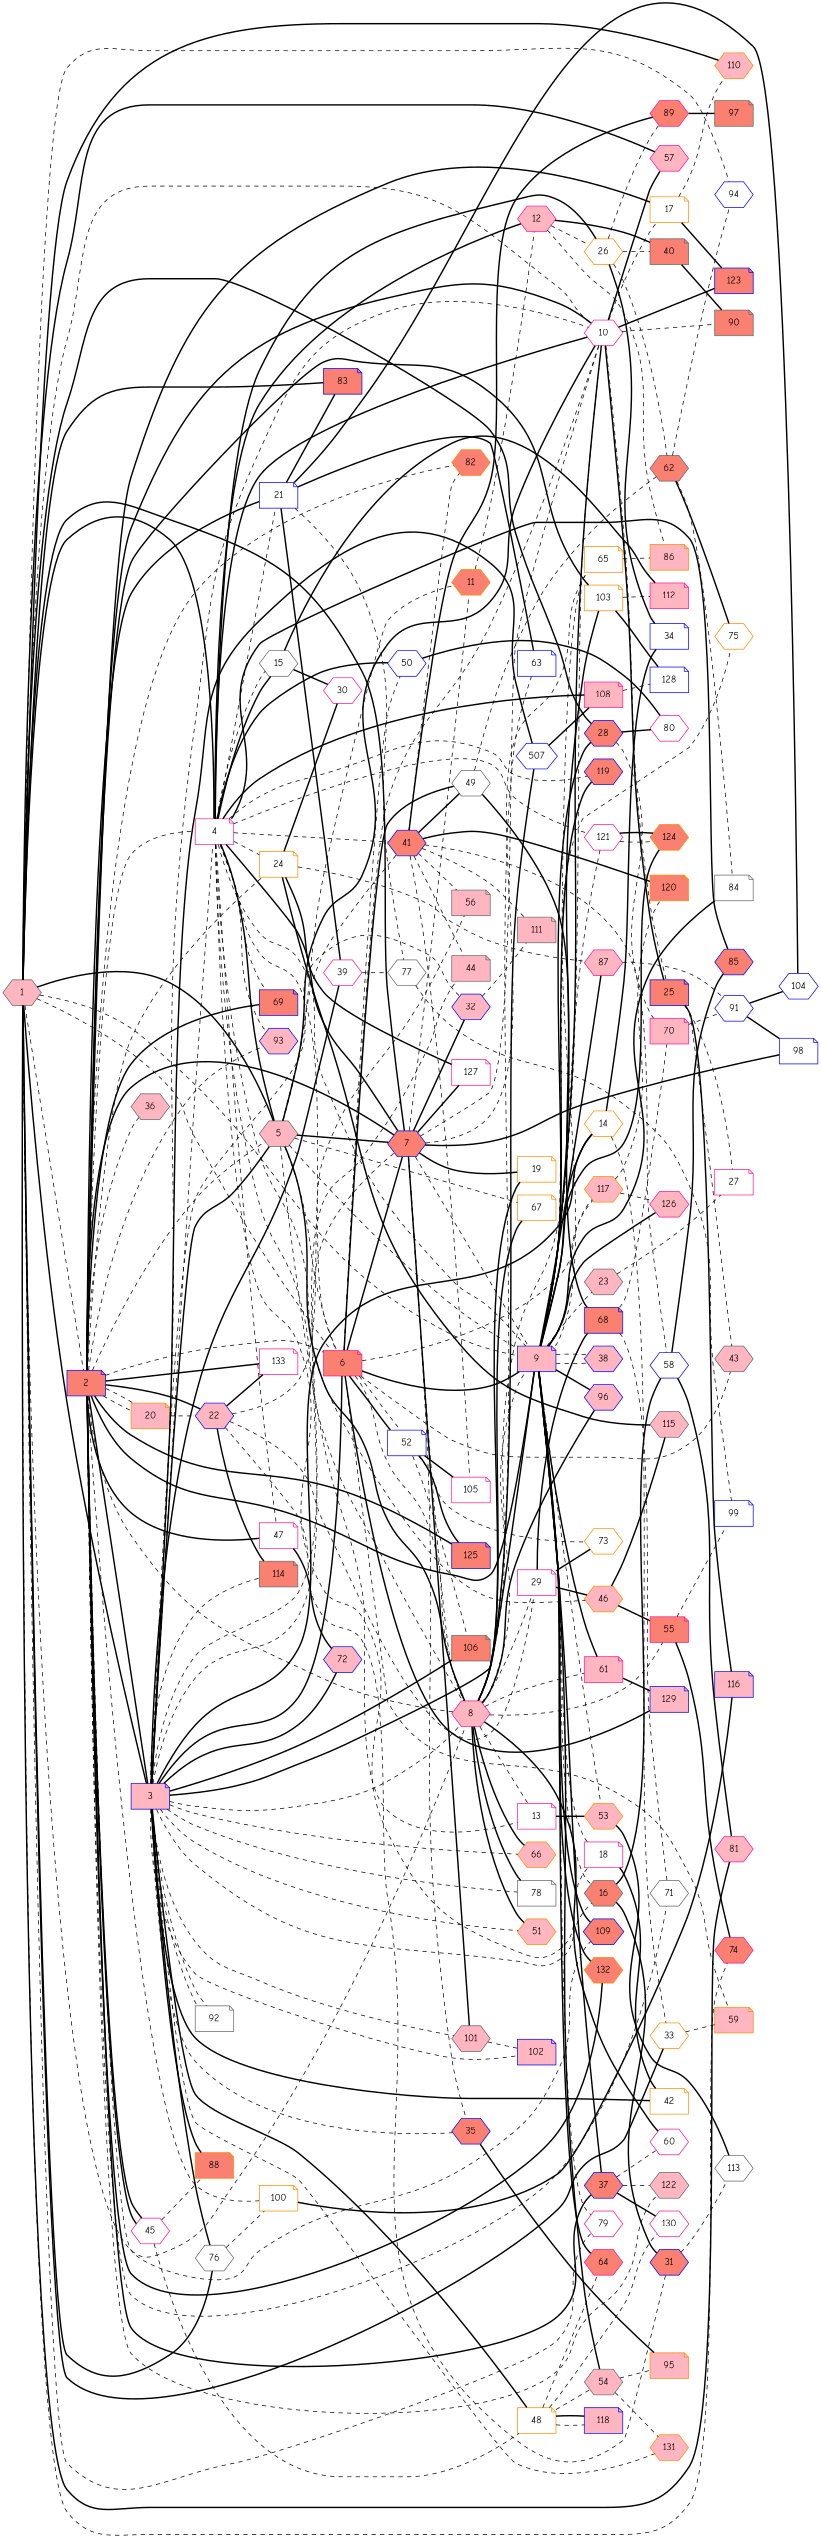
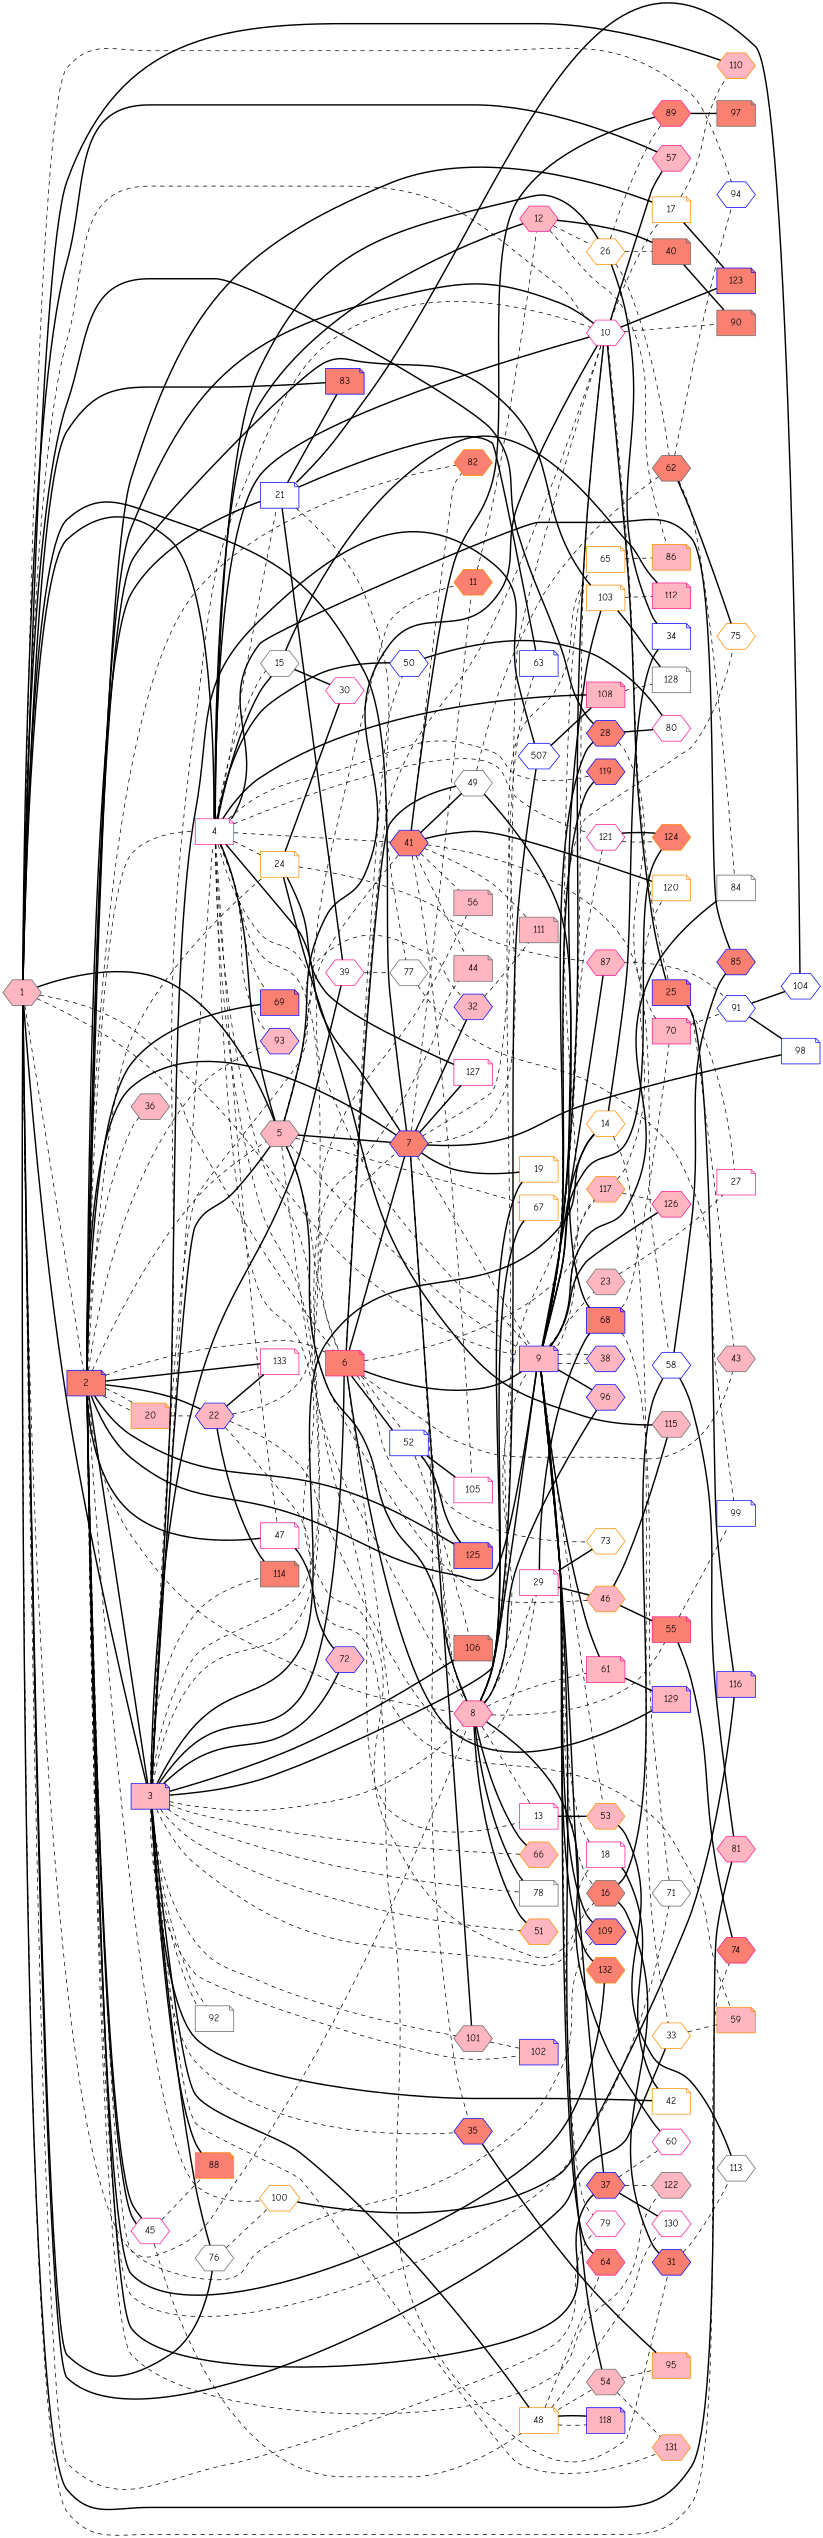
node "128": color blue -> gray40
node "120": fillcolor salmon -> white
node "100": shape note -> hexagon
